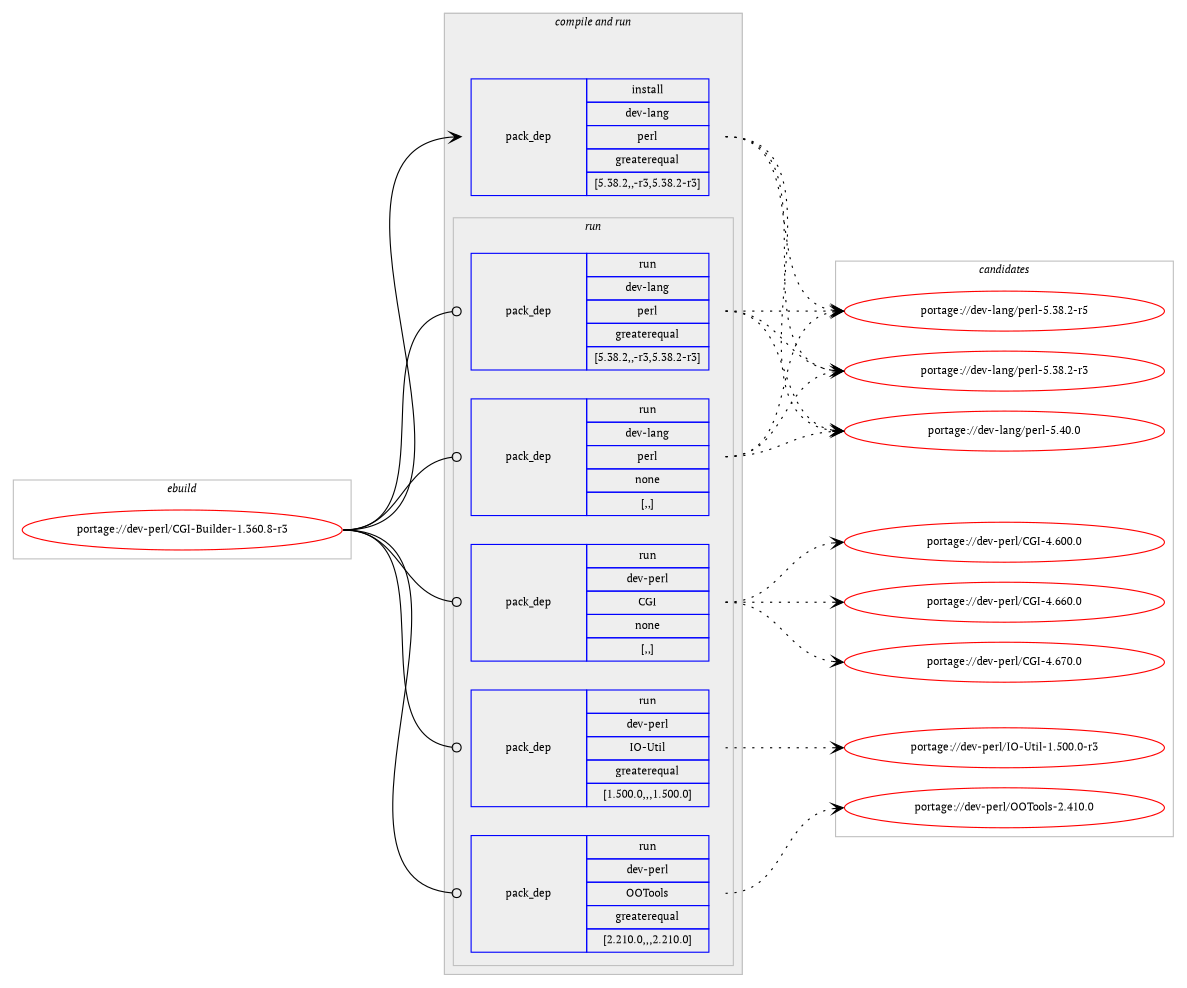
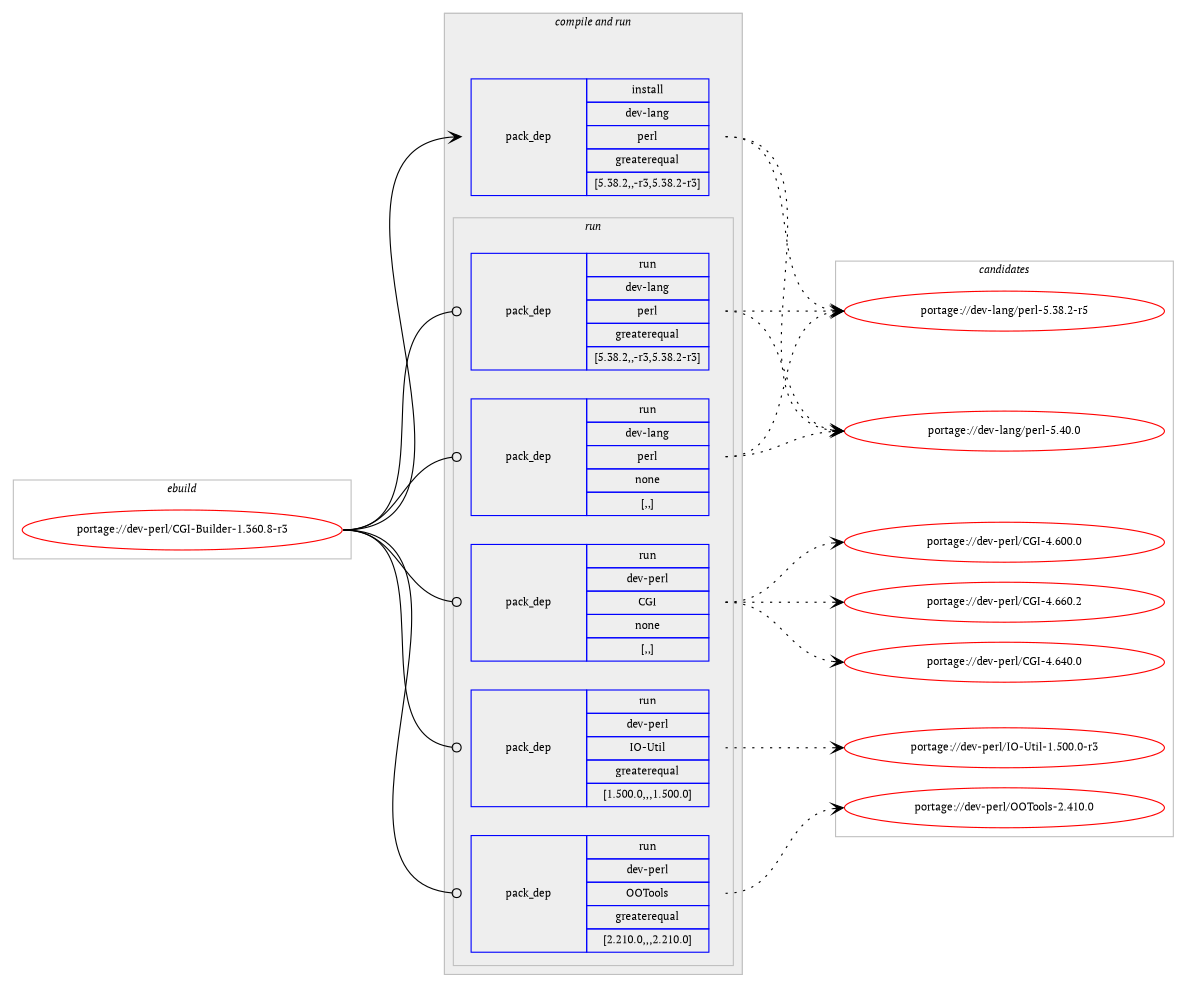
node "portage://dev-lang/perl-5.38.2-r3": removed
node "portage://dev-perl/CGI-4.660.0": label "portage://dev-perl/CGI-4.660.0" -> "portage://dev-perl/CGI-4.660.2"
node "portage://dev-perl/CGI-4.670.0": label "portage://dev-perl/CGI-4.670.0" -> "portage://dev-perl/CGI-4.640.0"
